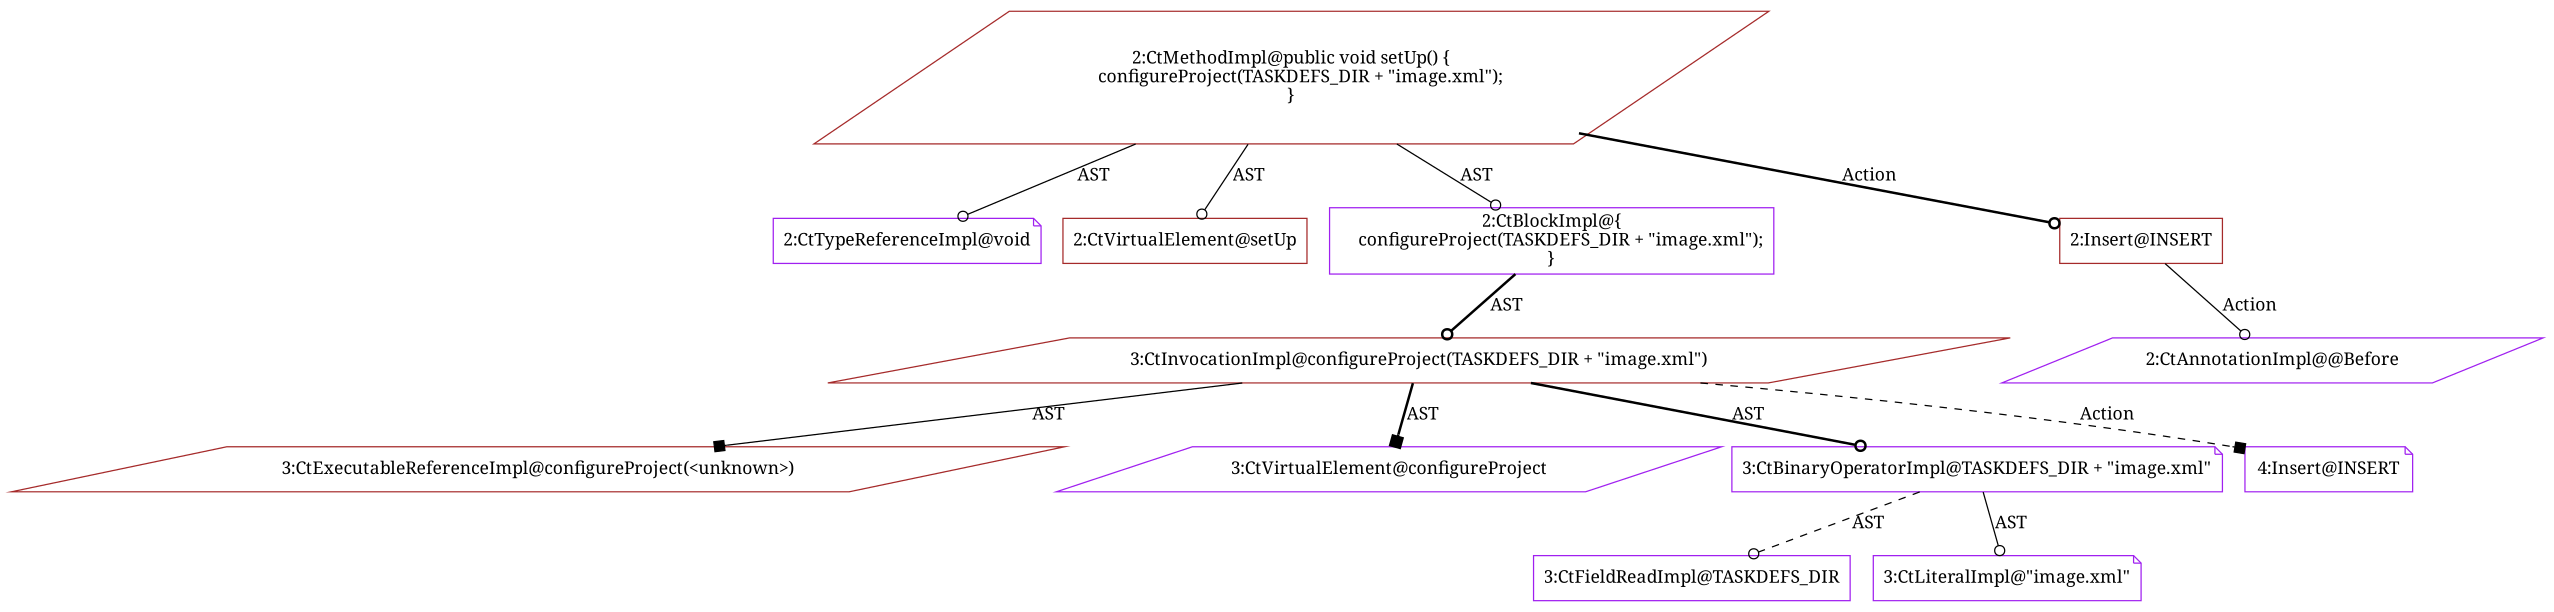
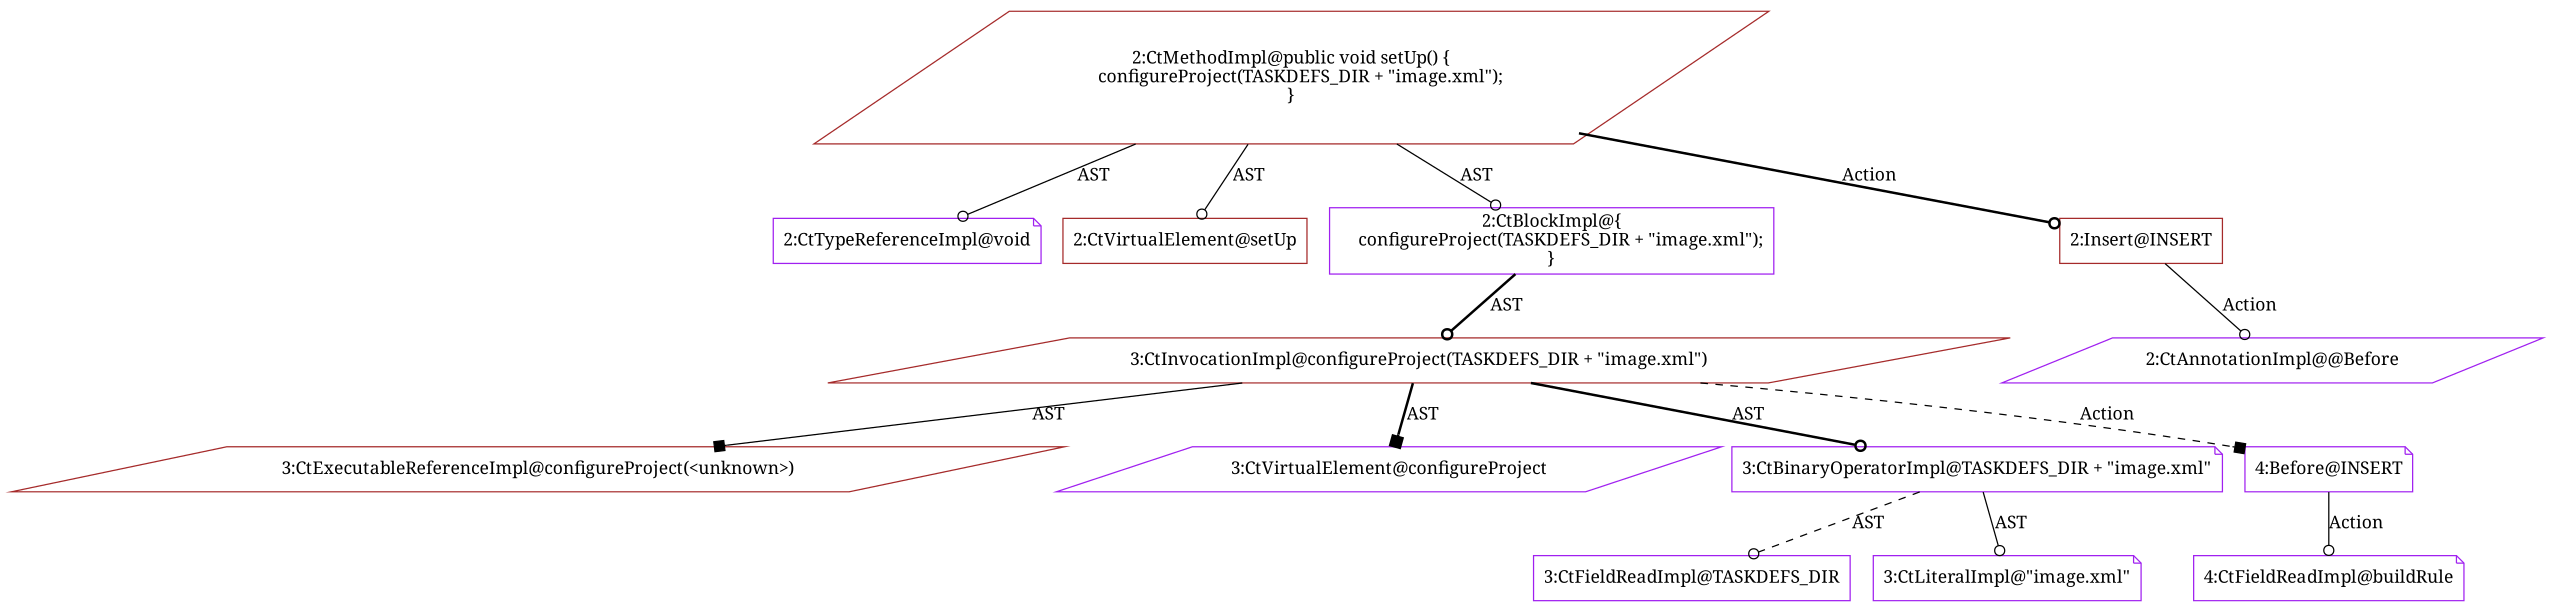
node "4:Insert@INSERT": label "4:Insert@INSERT" -> "4:Before@INSERT"
node "4:CtFieldReadImpl@buildRule": added
